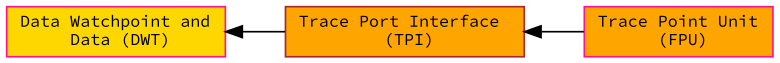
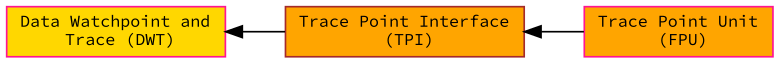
node "Data Watchpoint and Data (DWT)": label "Data Watchpoint and Data (DWT)" -> "Data Watchpoint and Trace (DWT)"
node "Trace Port Interface (TPI)": label "Trace Port Interface (TPI)" -> "Trace Point Interface (TPI)"
